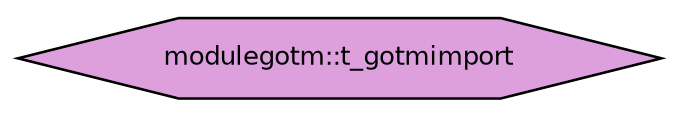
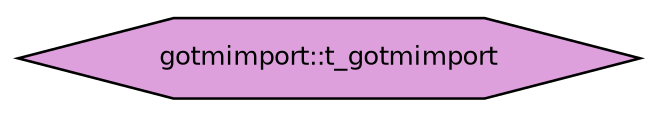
node "modulegotm::t_gotmimport": label "modulegotm::t_gotmimport" -> "gotmimport::t_gotmimport"
